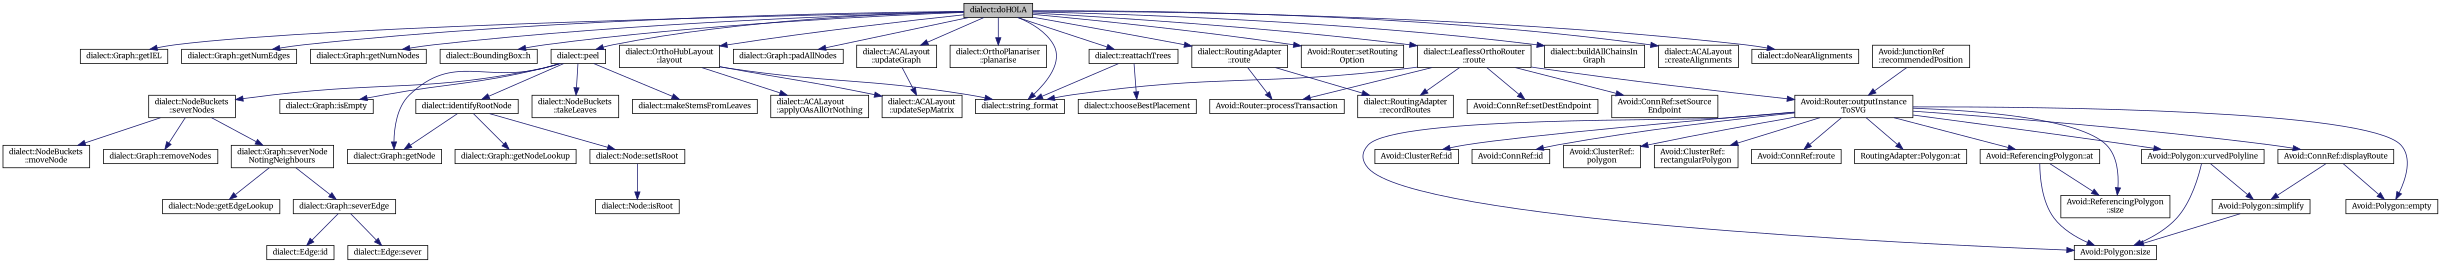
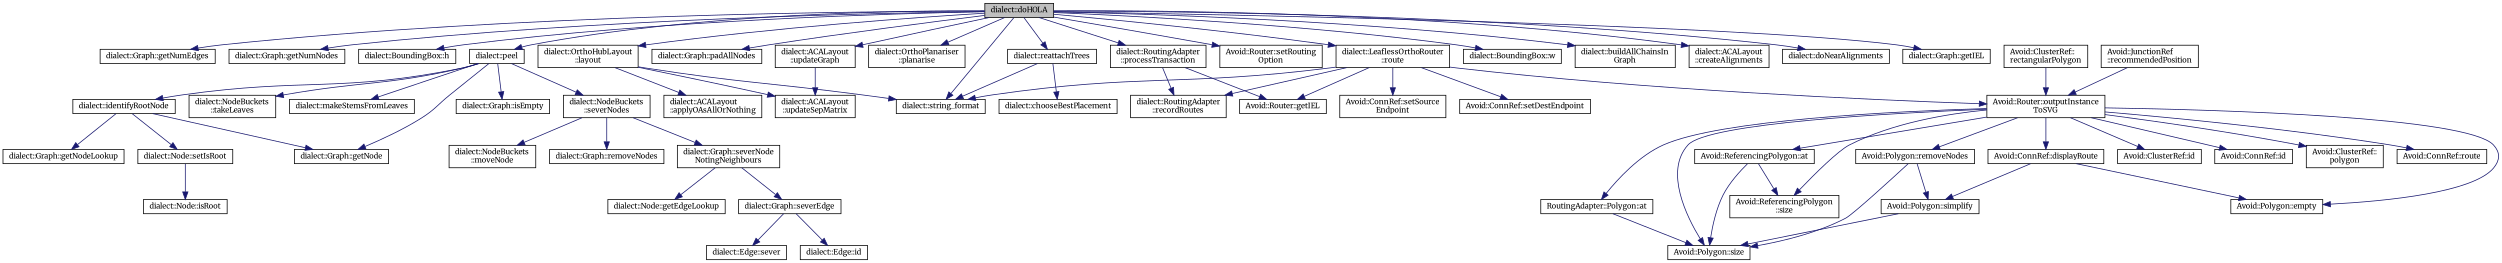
node "dialect::RoutingAdapter ::route": label "dialect::RoutingAdapter ::route" -> "dialect::RoutingAdapter ::processTransaction"
node "dialect::BoundingBox::w": added
node "Avoid::Router::processTransaction": label "Avoid::Router::processTransaction" -> "Avoid::Router::getIEL"
edge "Avoid::Router::outputInstance ToSVG" -> "Avoid::ClusterRef:: rectangularPolygon": reversed
node "Avoid::Polygon::curvedPolyline": label "Avoid::Polygon::curvedPolyline" -> "Avoid::Polygon::removeNodes"
edge "RoutingAdapter::Polygon::at" -> "Avoid::Polygon::size": added
